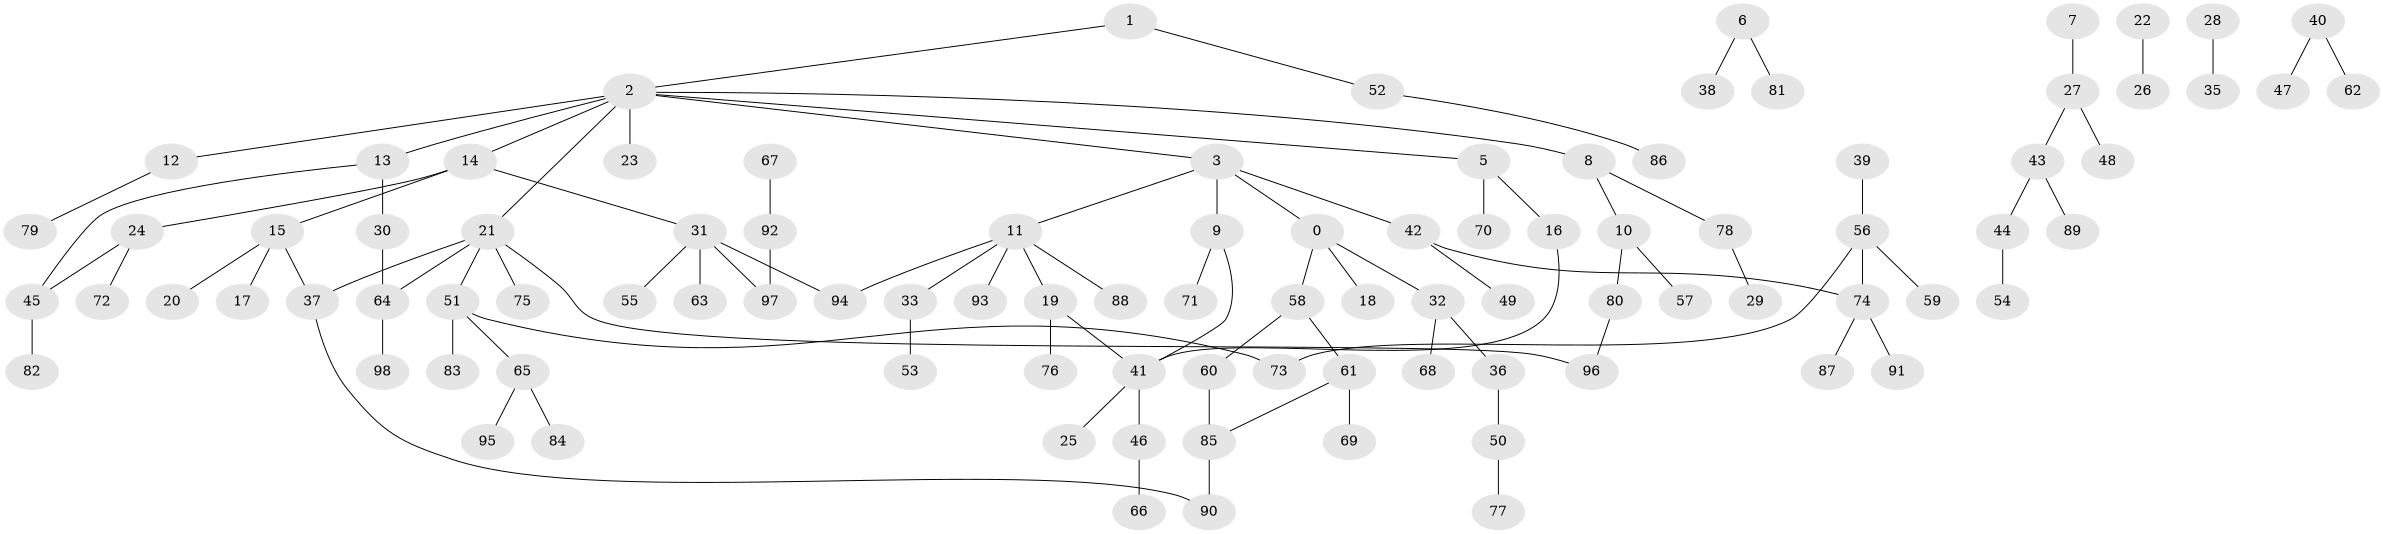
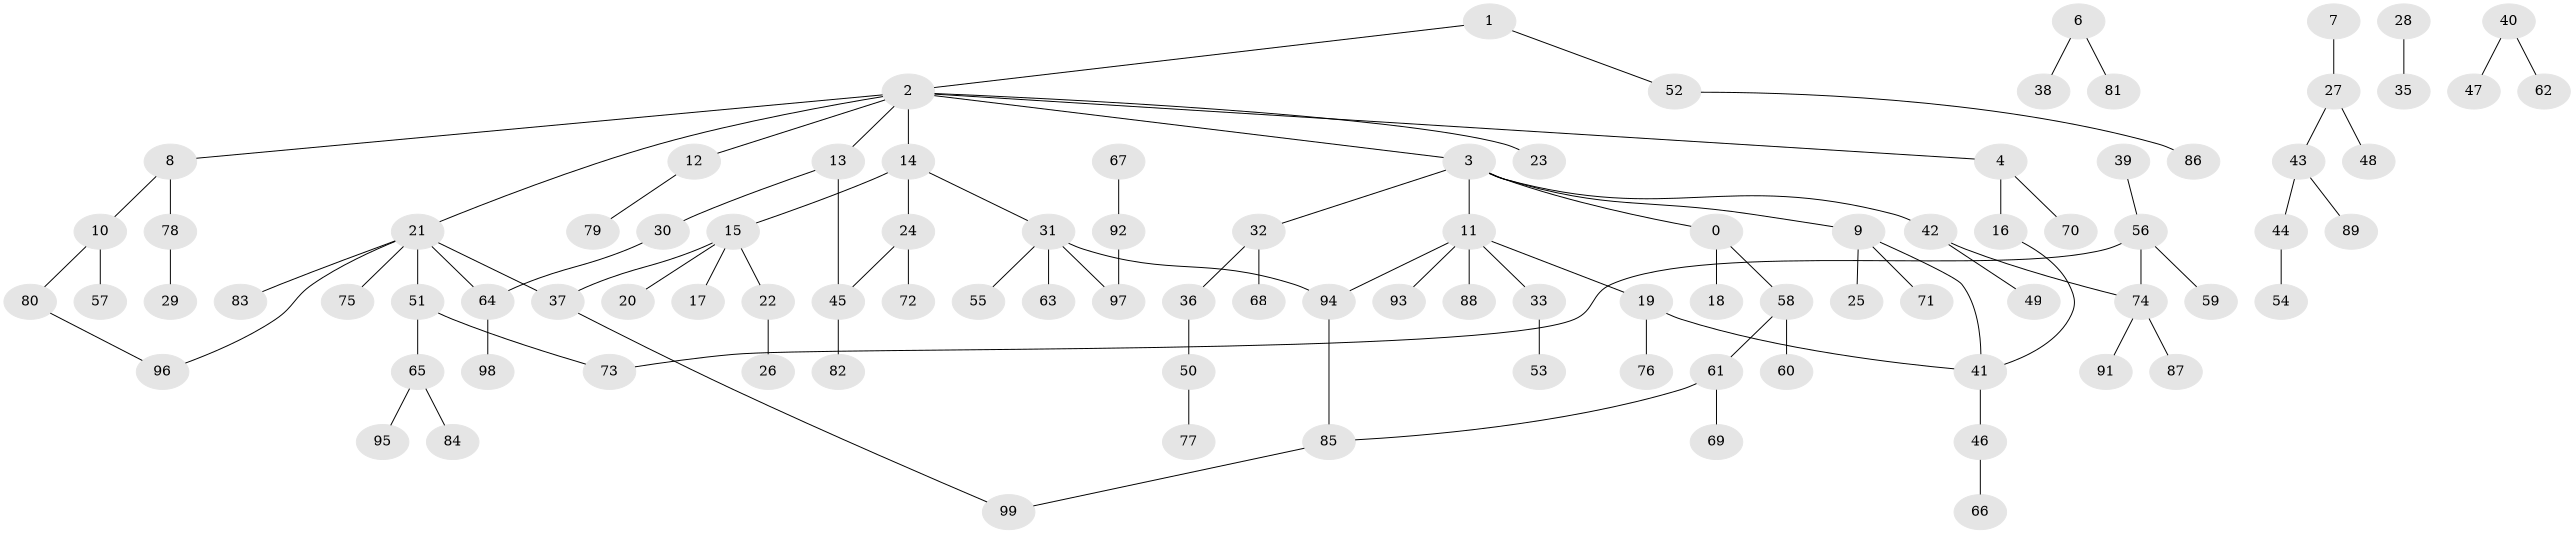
node "5": label "5" -> "4"
edge "15" -- "22": added
edge "0" -- "32": now "3" -- "32"
edge "51" -- "83": now "21" -- "83"
edge "41" -- "25": now "9" -- "25"
edge "60" -- "85": now "94" -- "85"
node "90": label "90" -> "99"
